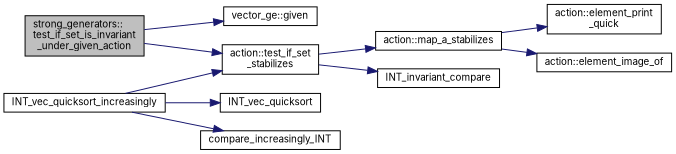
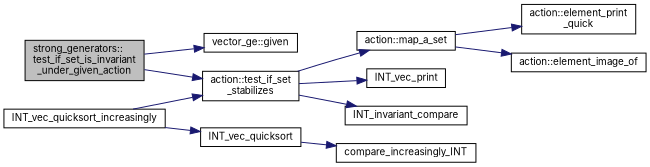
node "action::map_a_stabilizes": label "action::map_a_stabilizes" -> "action::map_a_set"
node "INT_vec_print": added
edge "INT_vec_quicksort_increasingly" -> "compare_increasingly_INT": now "INT_vec_quicksort" -> "compare_increasingly_INT"
